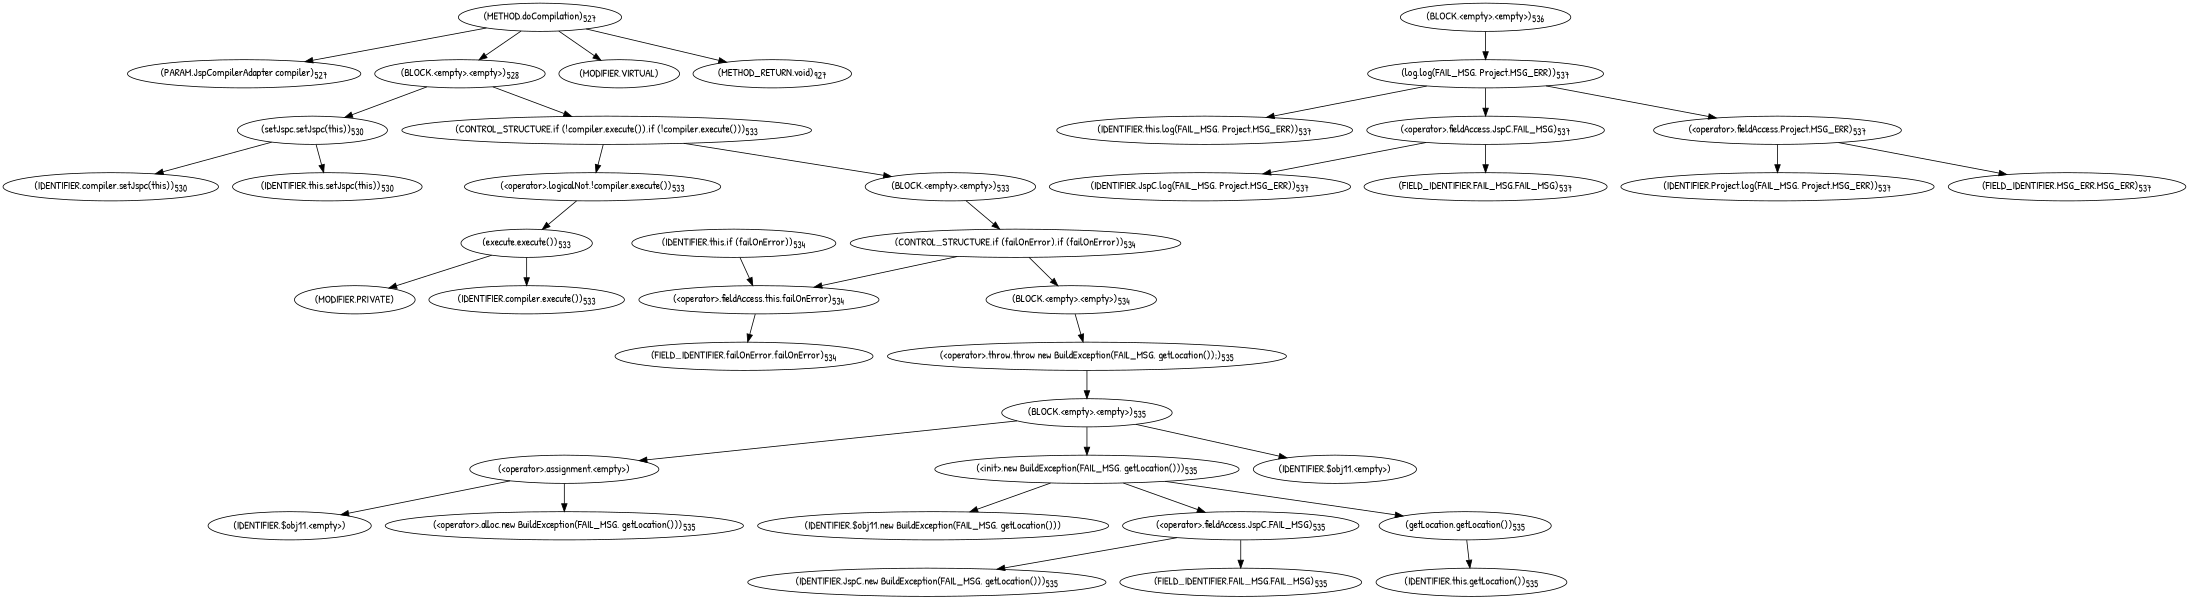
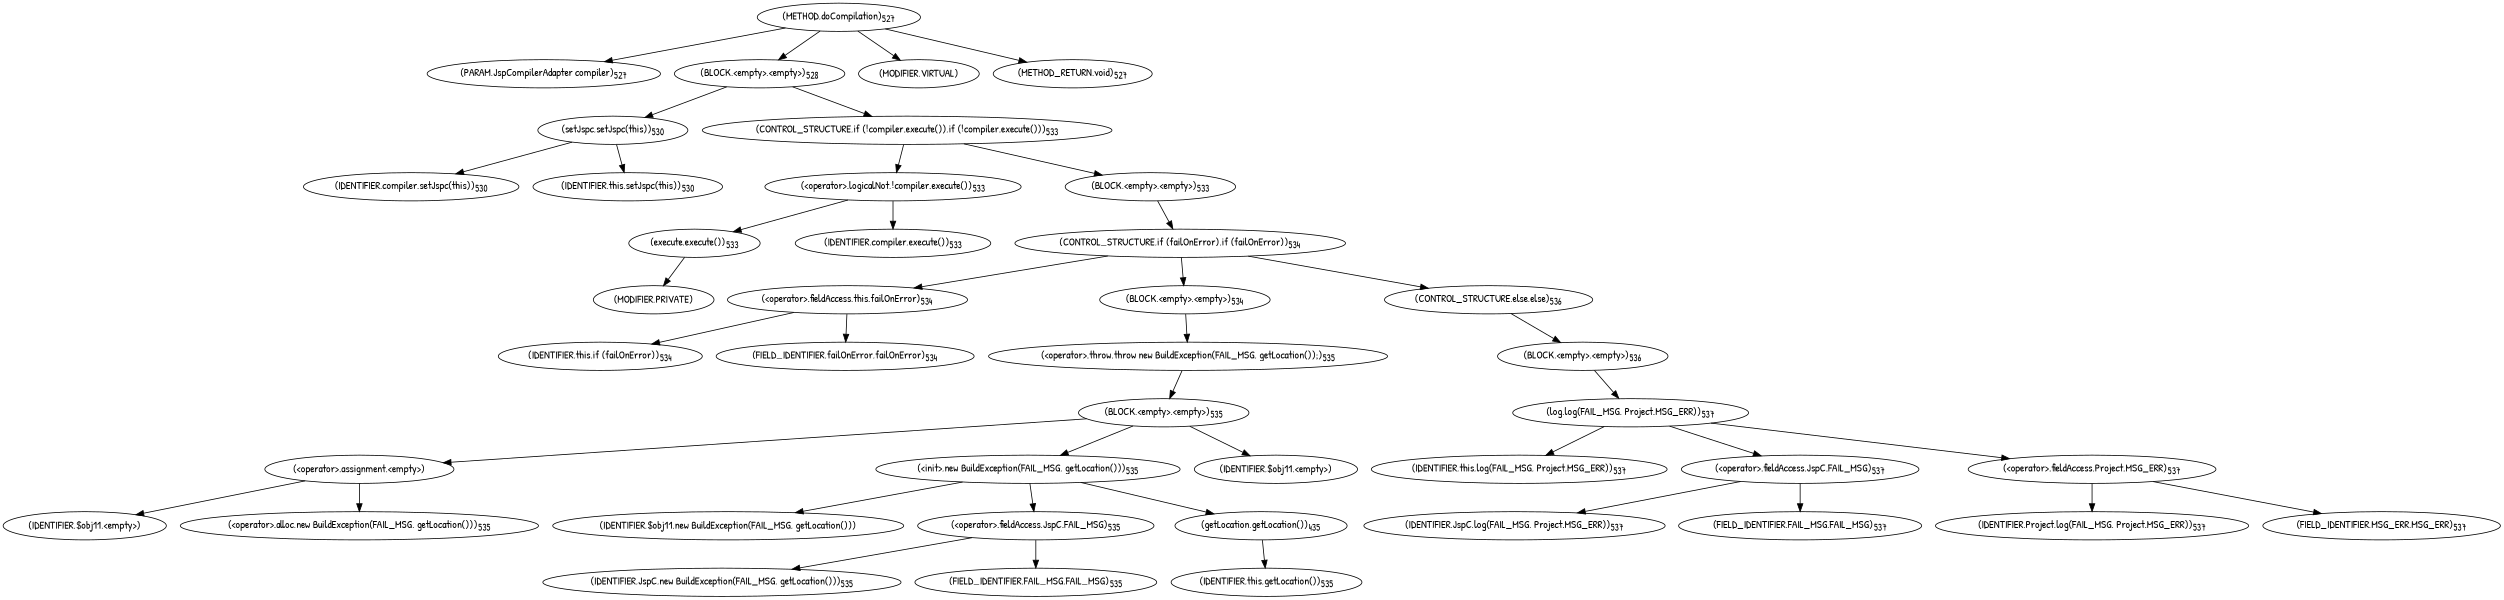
node "(METHOD_RETURN,void)": text "927" -> "527"
edge "(execute,execute())" -> "(IDENTIFIER,compiler,execute())": now "(<operator>.logicalNot,!compiler.execute())" -> "(IDENTIFIER,compiler,execute())"
edge "(IDENTIFIER,this,if (failOnError))" -> "(<operator>.fieldAccess,this.failOnError)": reversed
node "(CONTROL_STRUCTURE,else,else)": added
node "(getLocation,getLocation())": text "535" -> "435"
